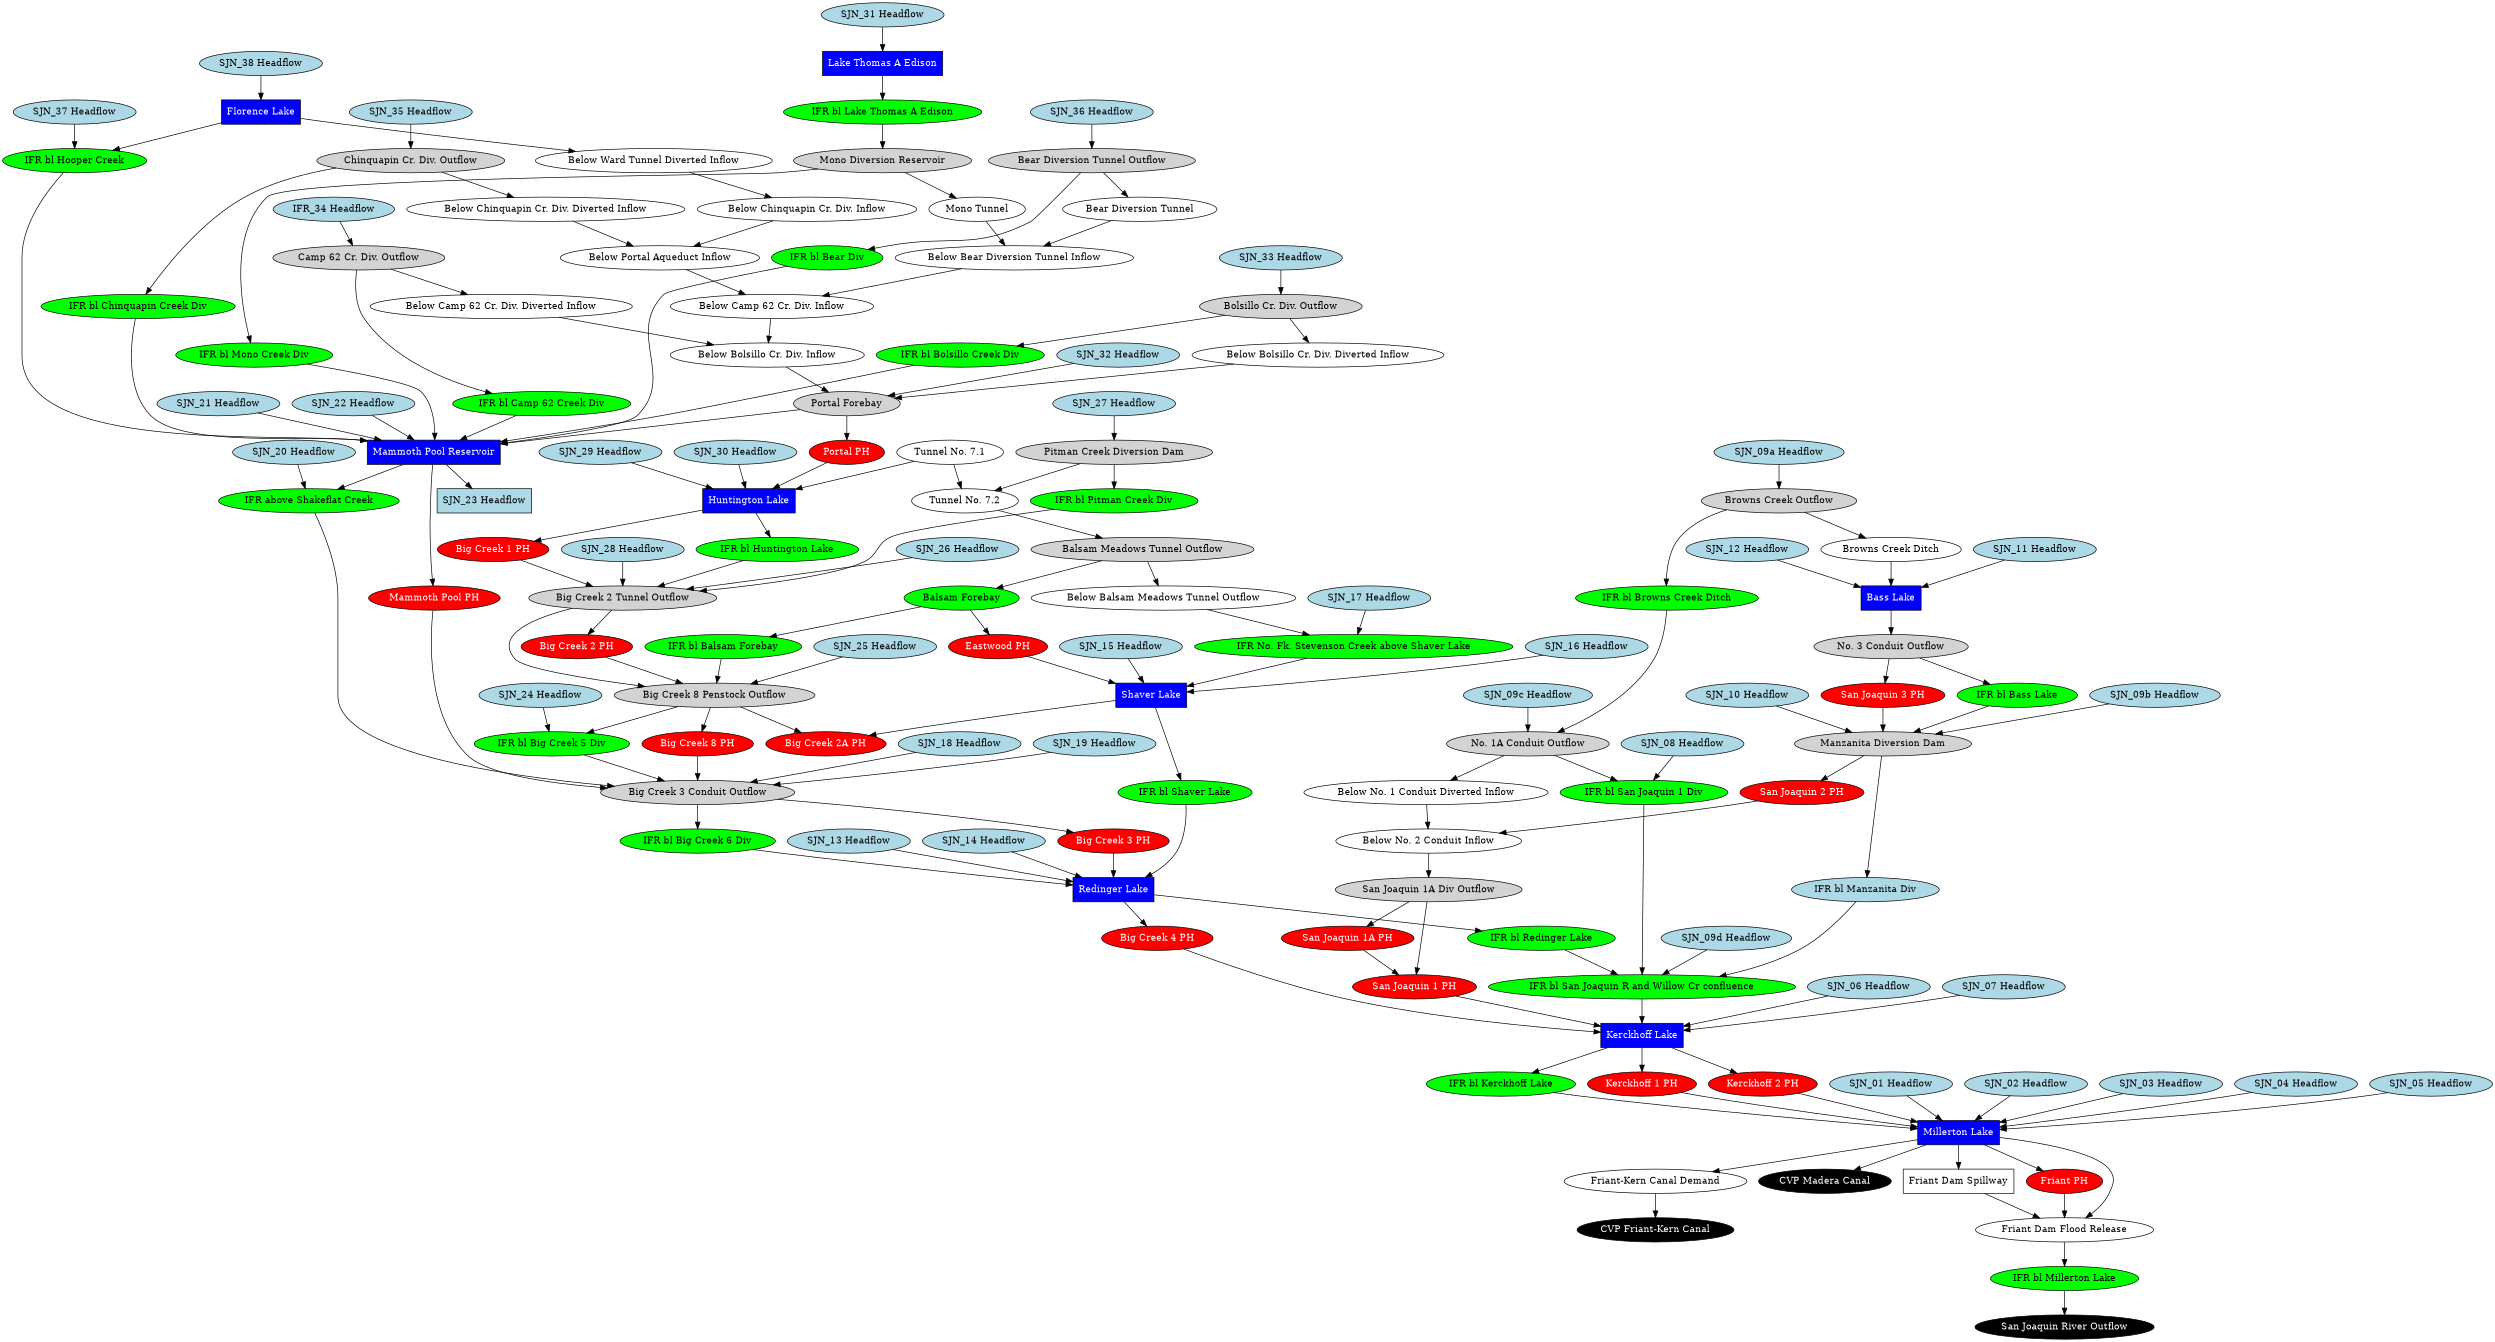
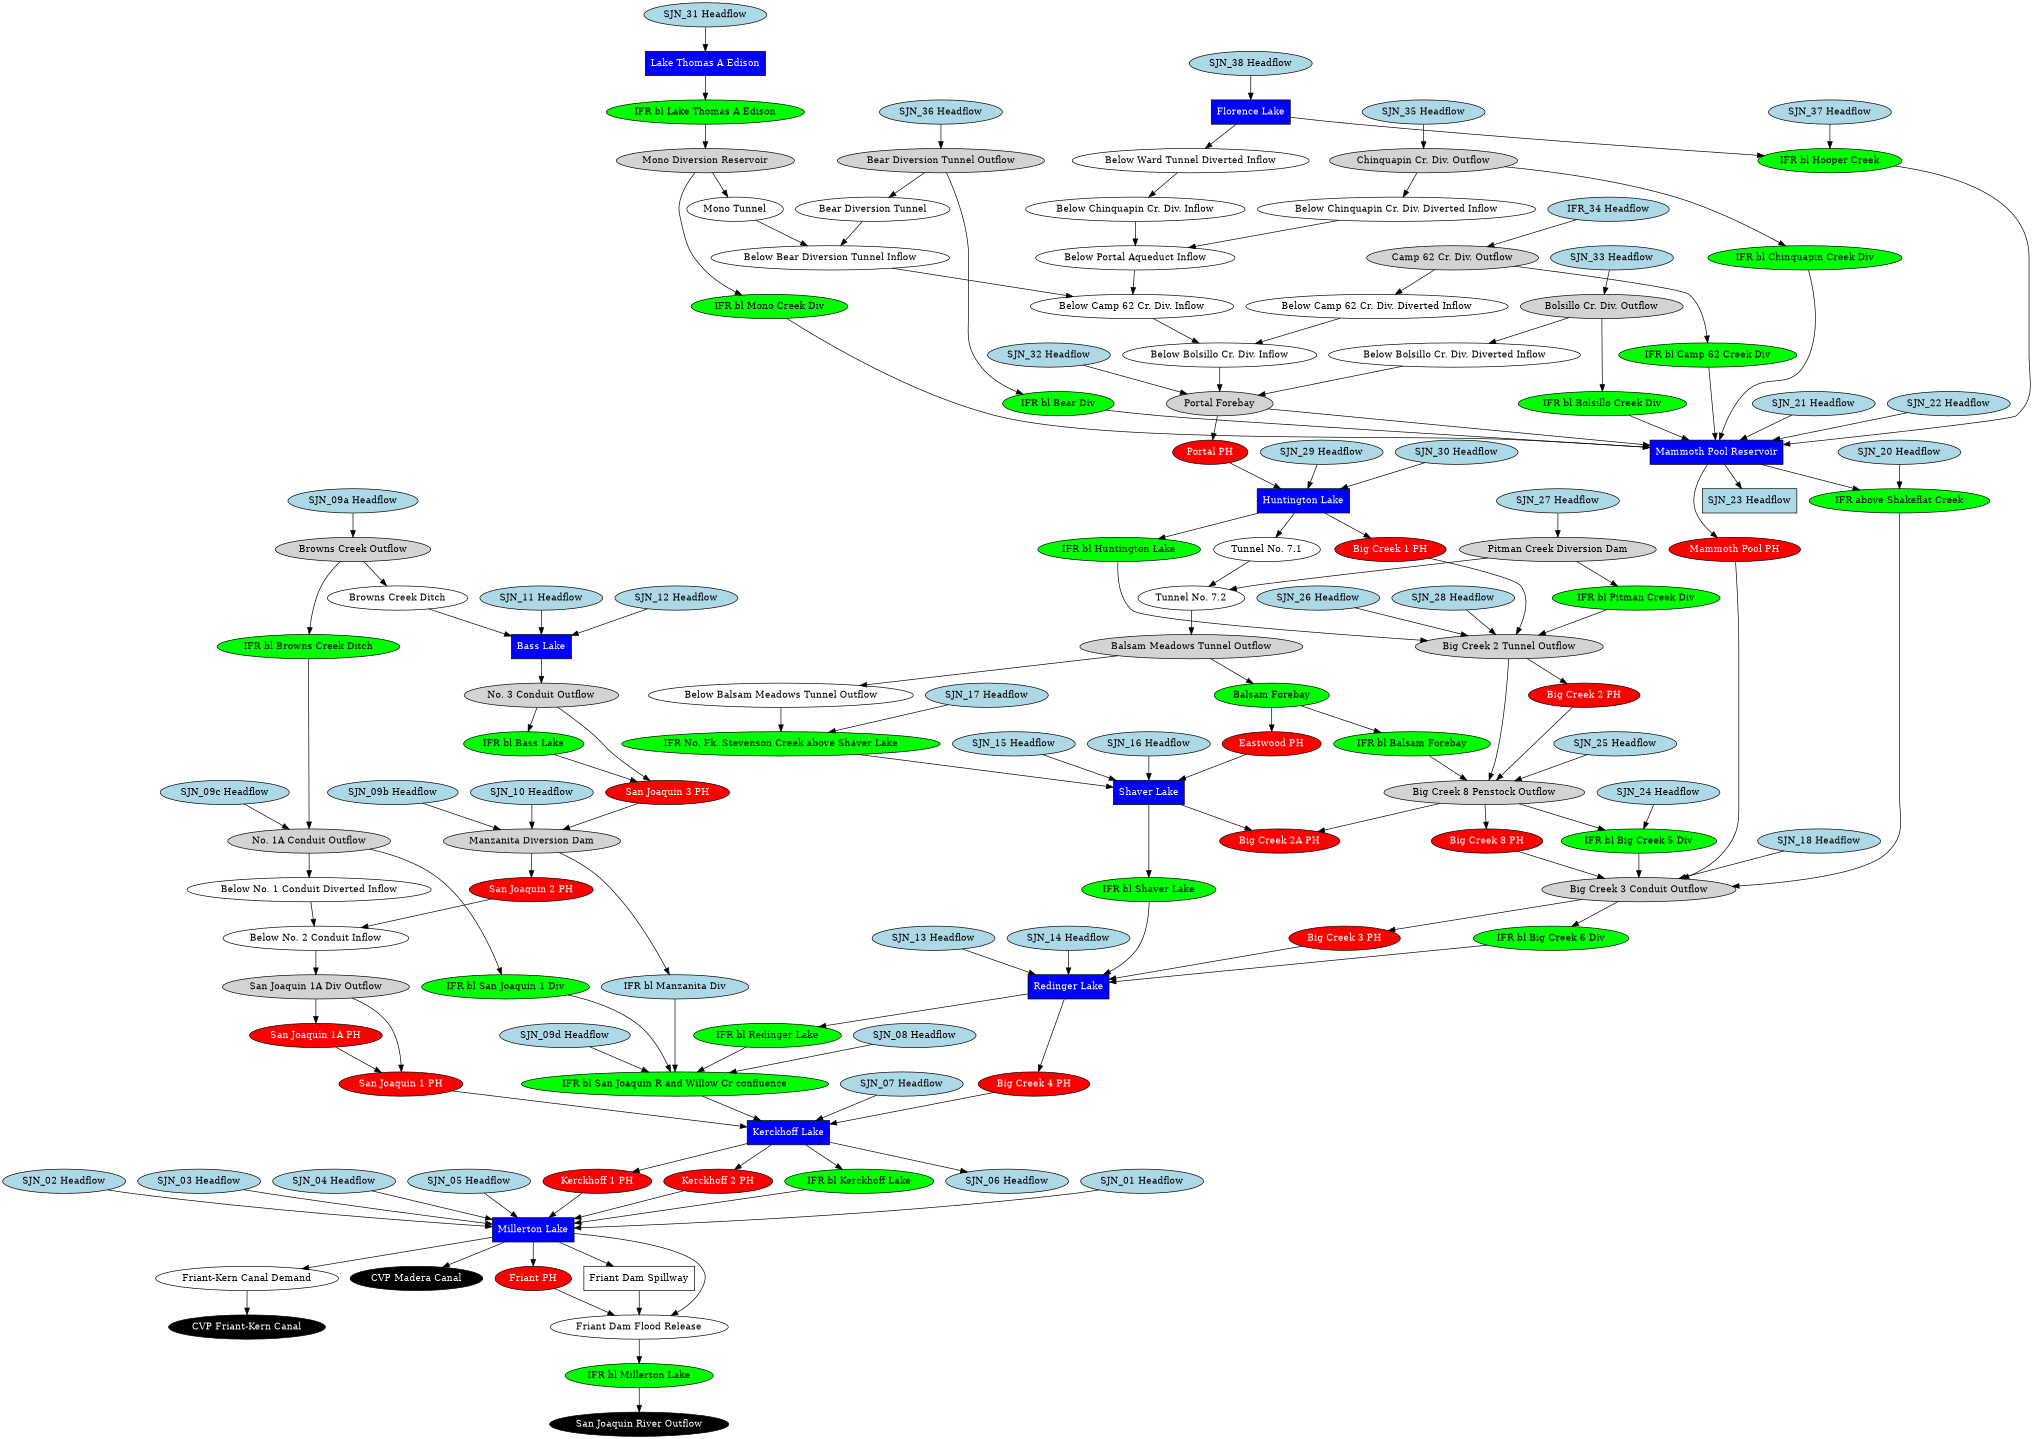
edge "Tunnel No. 7.1" -> "Huntington Lake": reversed
edge "IFR bl Bass Lake" -> "Manzanita Diversion Dam": now "IFR bl Bass Lake" -> "San Joaquin 3 PH"
node "SJN_19 Headflow": removed
edge "SJN_08 Headflow" -> "IFR bl San Joaquin 1 Div": now "SJN_08 Headflow" -> "IFR bl San Joaquin R and Willow Cr confluence"
edge "SJN_06 Headflow" -> "Kerckhoff Lake": reversed
